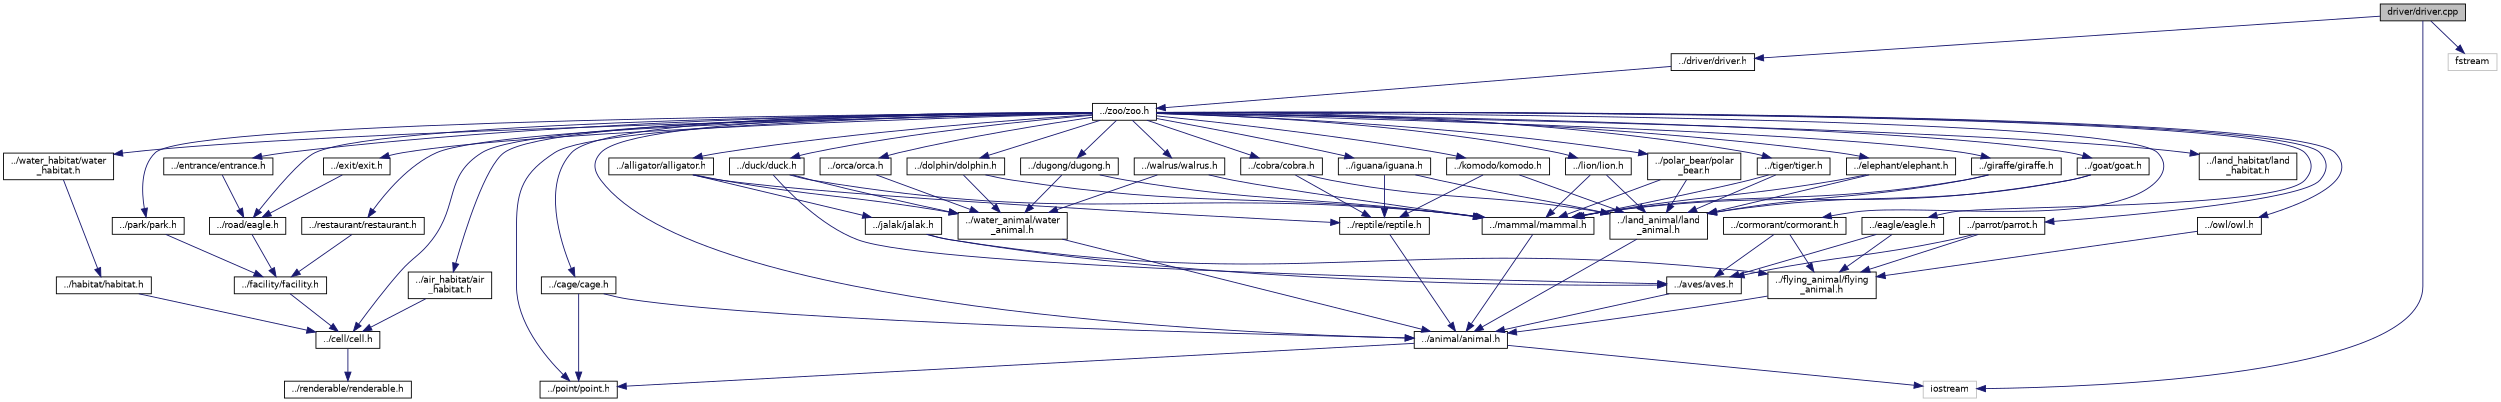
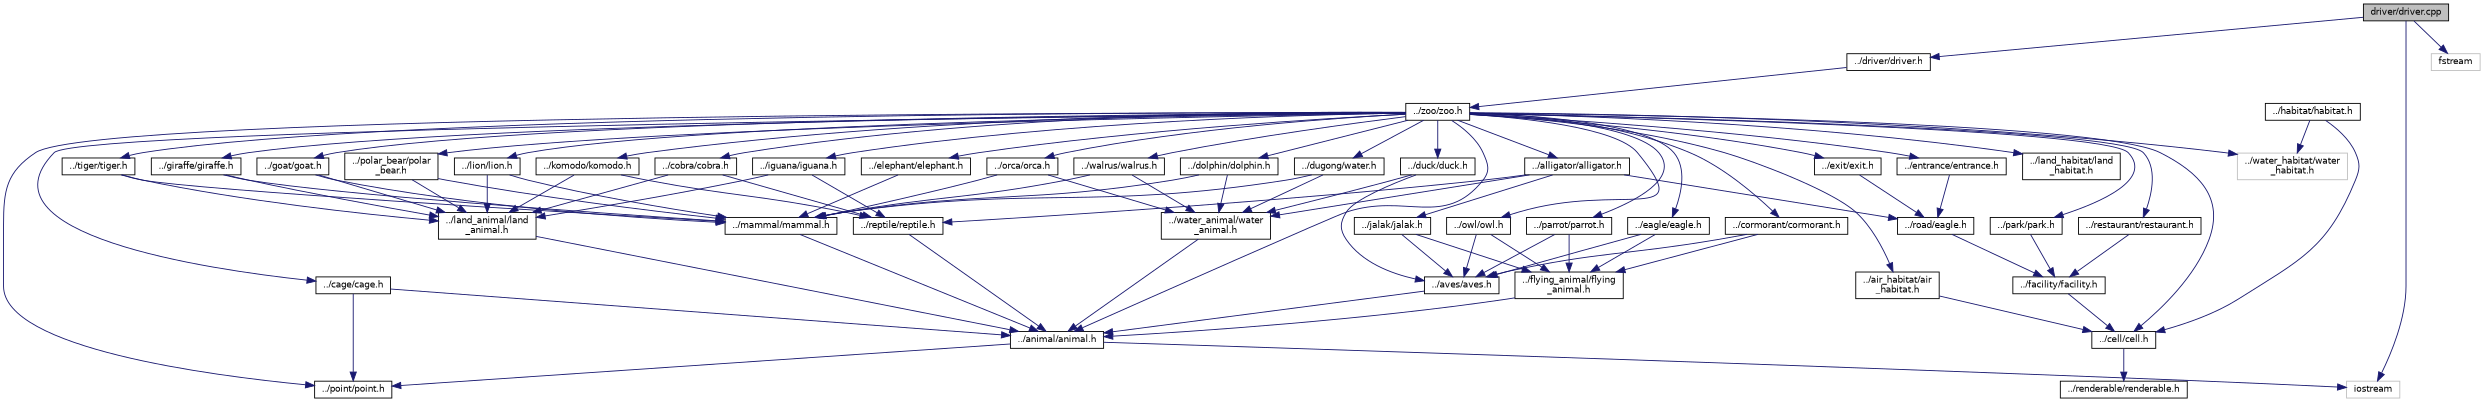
edge "../zoo/zoo.h" -> "../road/eagle.h": now "../alligator/alligator.h" -> "../road/eagle.h"
node "../water_habitat/water _habitat.h": color black -> grey75
node "../dugong/dugong.h": label "../dugong/dugong.h" -> "../dugong/water.h"
edge "../elephant/elephant.h" -> "../land_animal/land _animal.h": removed
edge "../duck/duck.h" -> "../mammal/mammal.h": now "../orca/orca.h" -> "../mammal/mammal.h"
edge "../water_habitat/water _habitat.h" -> "../habitat/habitat.h": reversed
edge "../owl/owl.h" -> "../aves/aves.h": added
